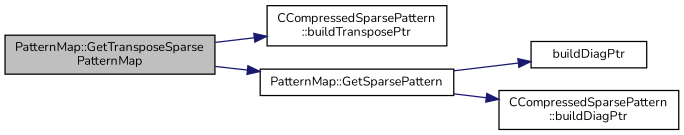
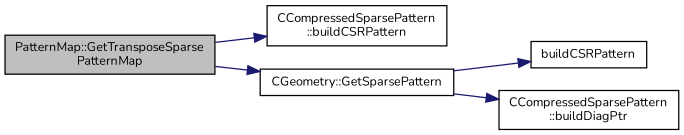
node "CCompressedSparsePattern ::buildTransposePtr": label "CCompressedSparsePattern ::buildTransposePtr" -> "CCompressedSparsePattern ::buildCSRPattern"
node "buildDiagPtr": label "buildDiagPtr" -> "buildCSRPattern"
node "PatternMap::GetSparsePattern": label "PatternMap::GetSparsePattern" -> "CGeometry::GetSparsePattern"
